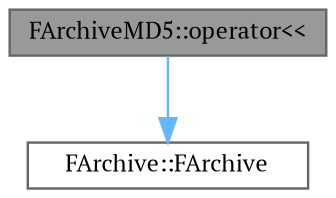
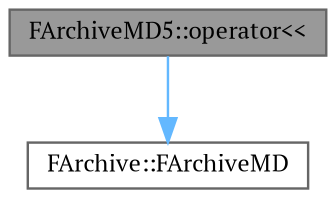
node "FArchive::FArchive": label "FArchive::FArchive" -> "FArchive::FArchiveMD"
